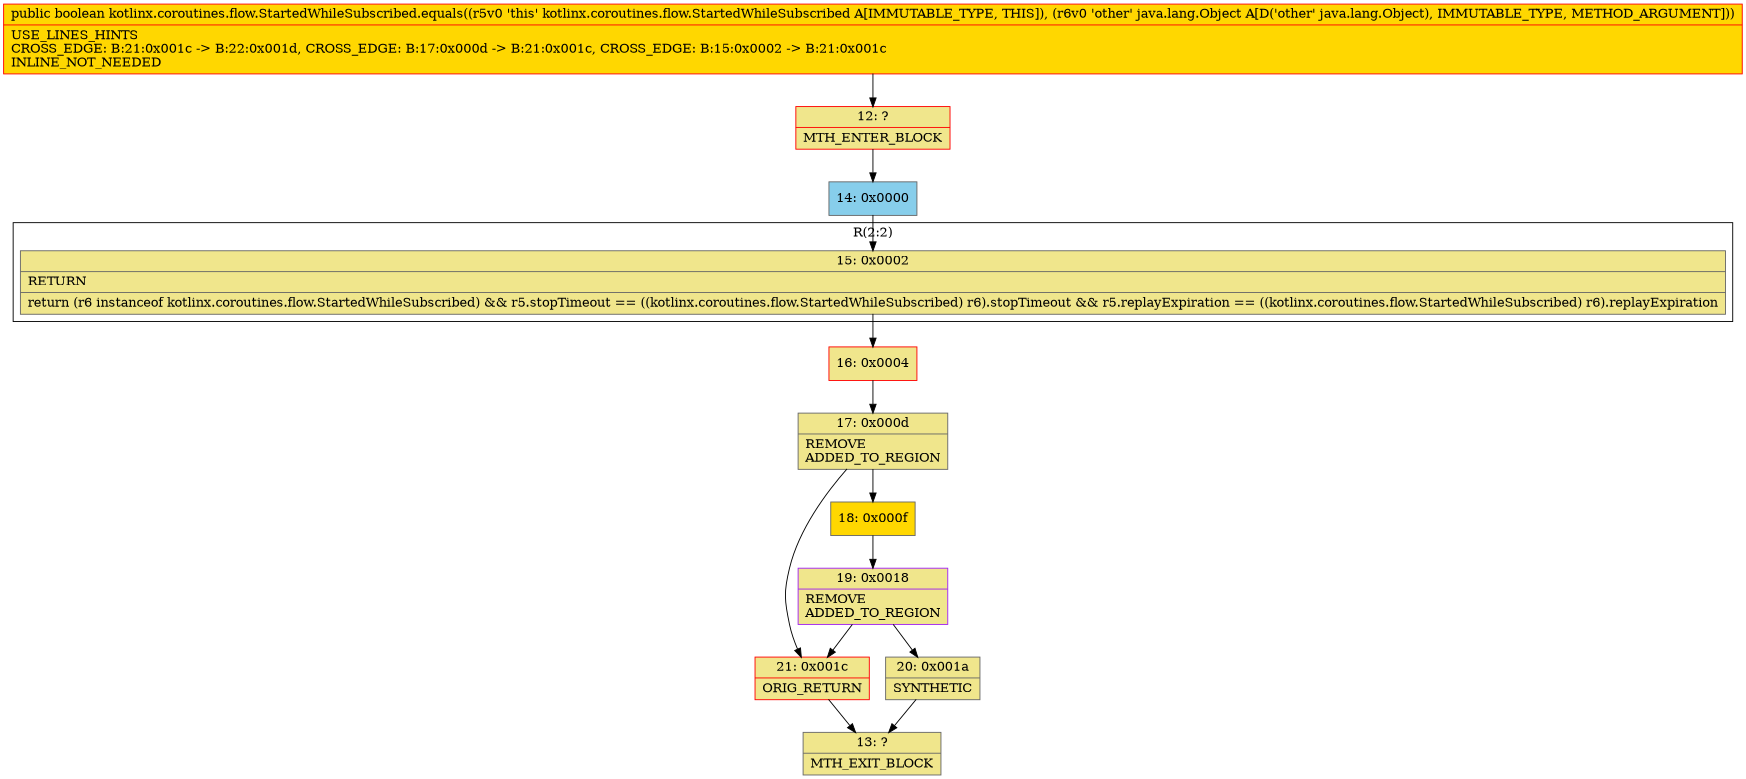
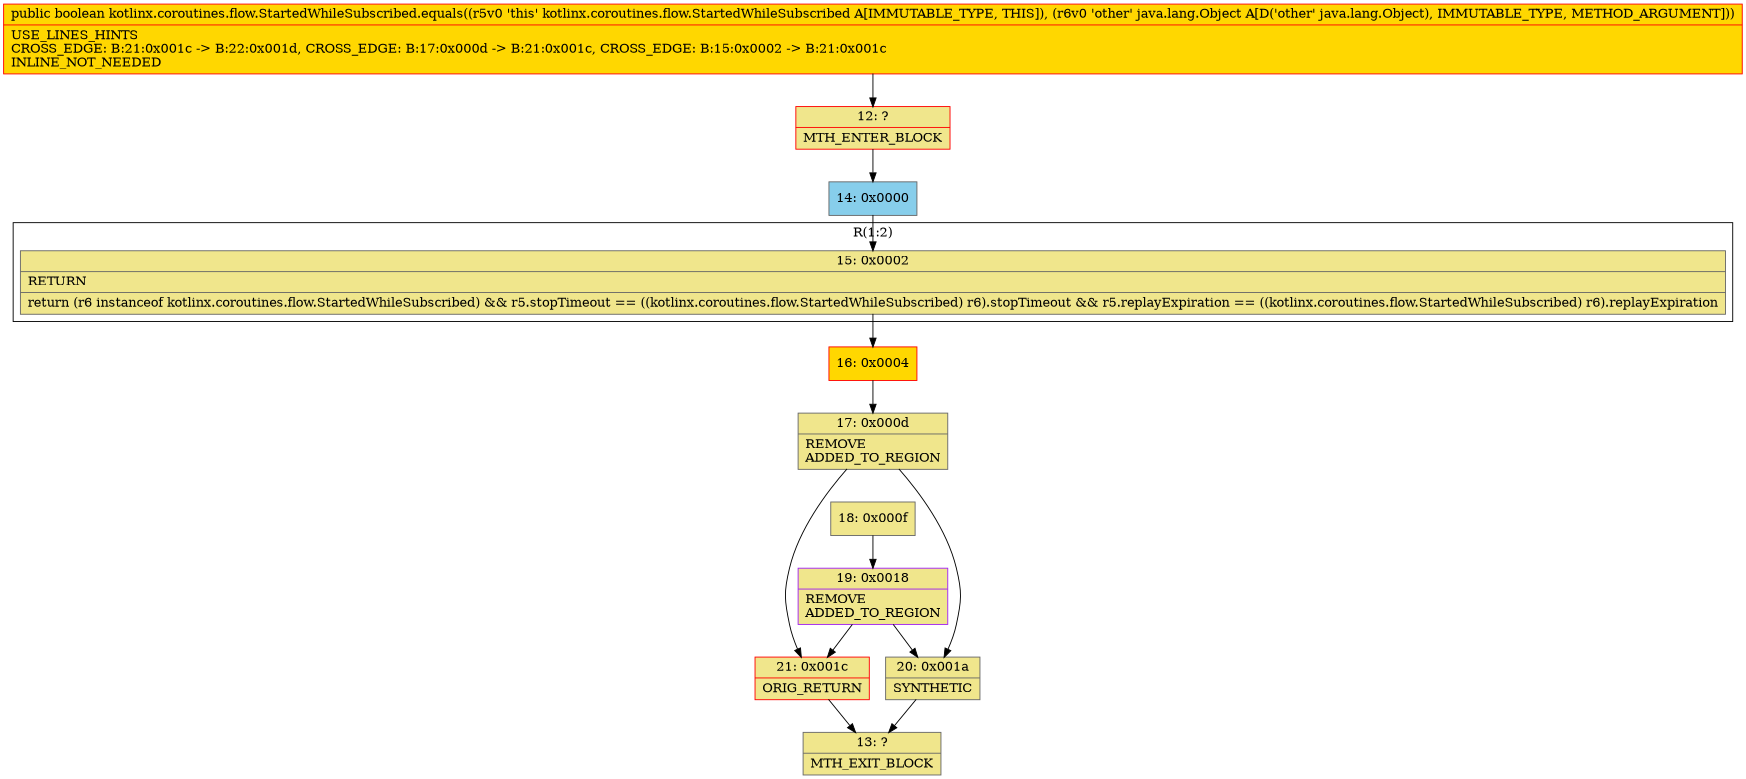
cluster "R(2:2)": label "R(2:2)" -> "R(1:2)"
node "16: 0x0004": fillcolor khaki -> gold
edge "17: 0x000d" -> "18: 0x000f": now "17: 0x000d" -> "20: 0x001a"
node "18: 0x000f": fillcolor gold -> khaki
